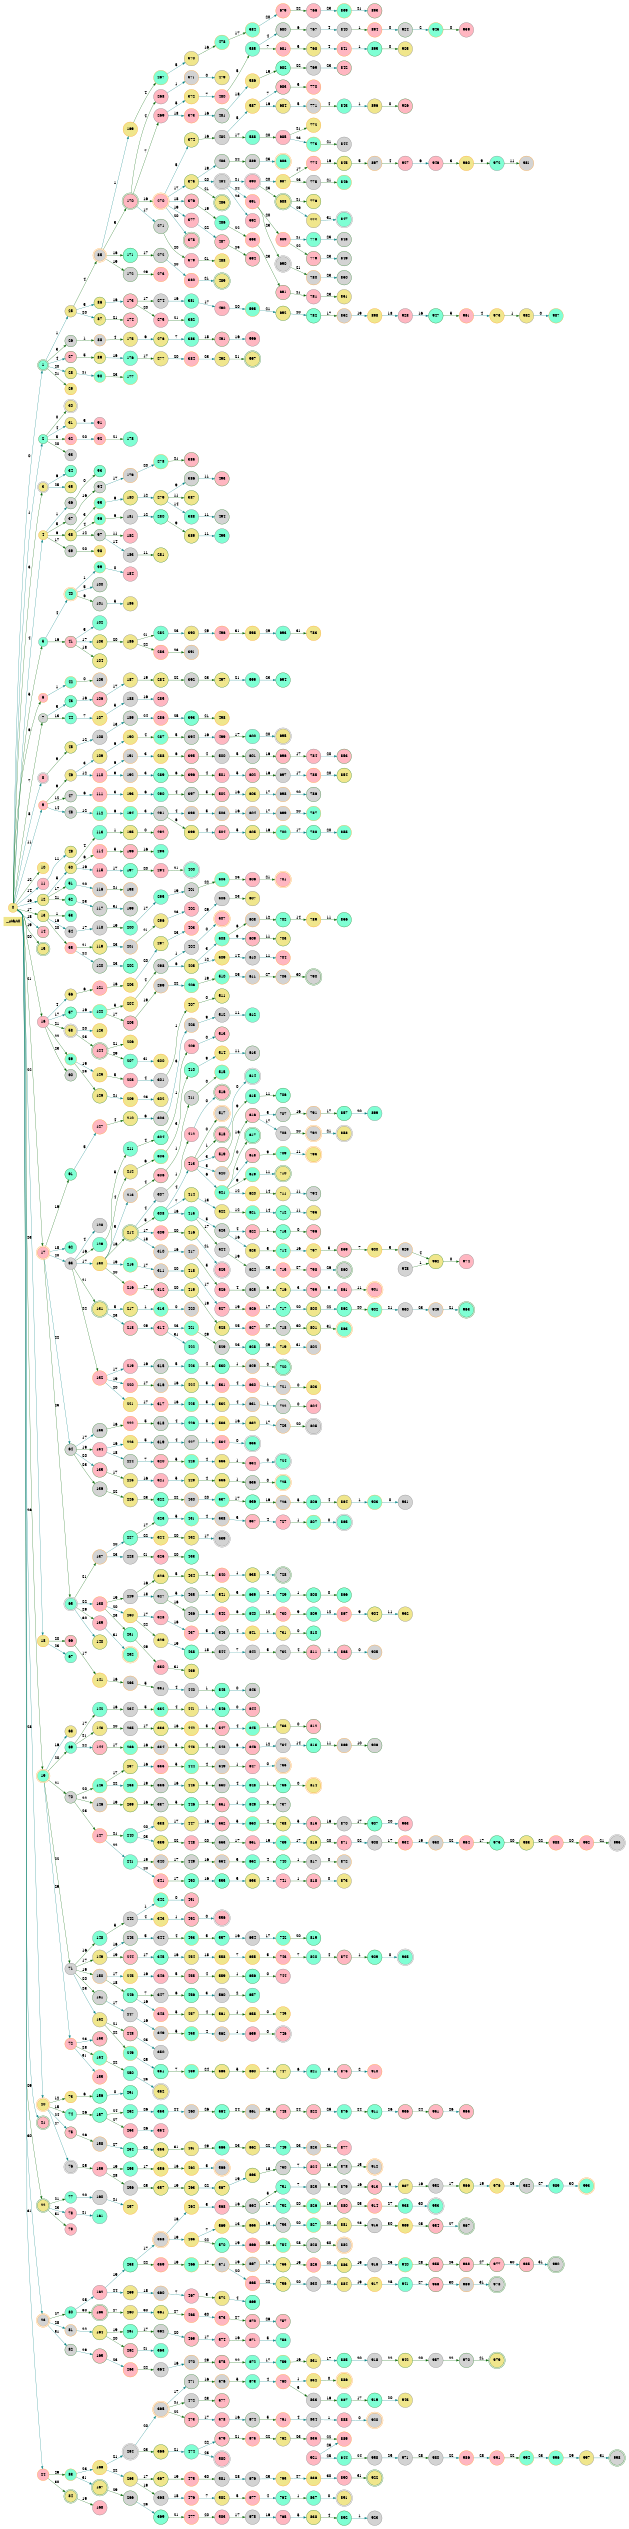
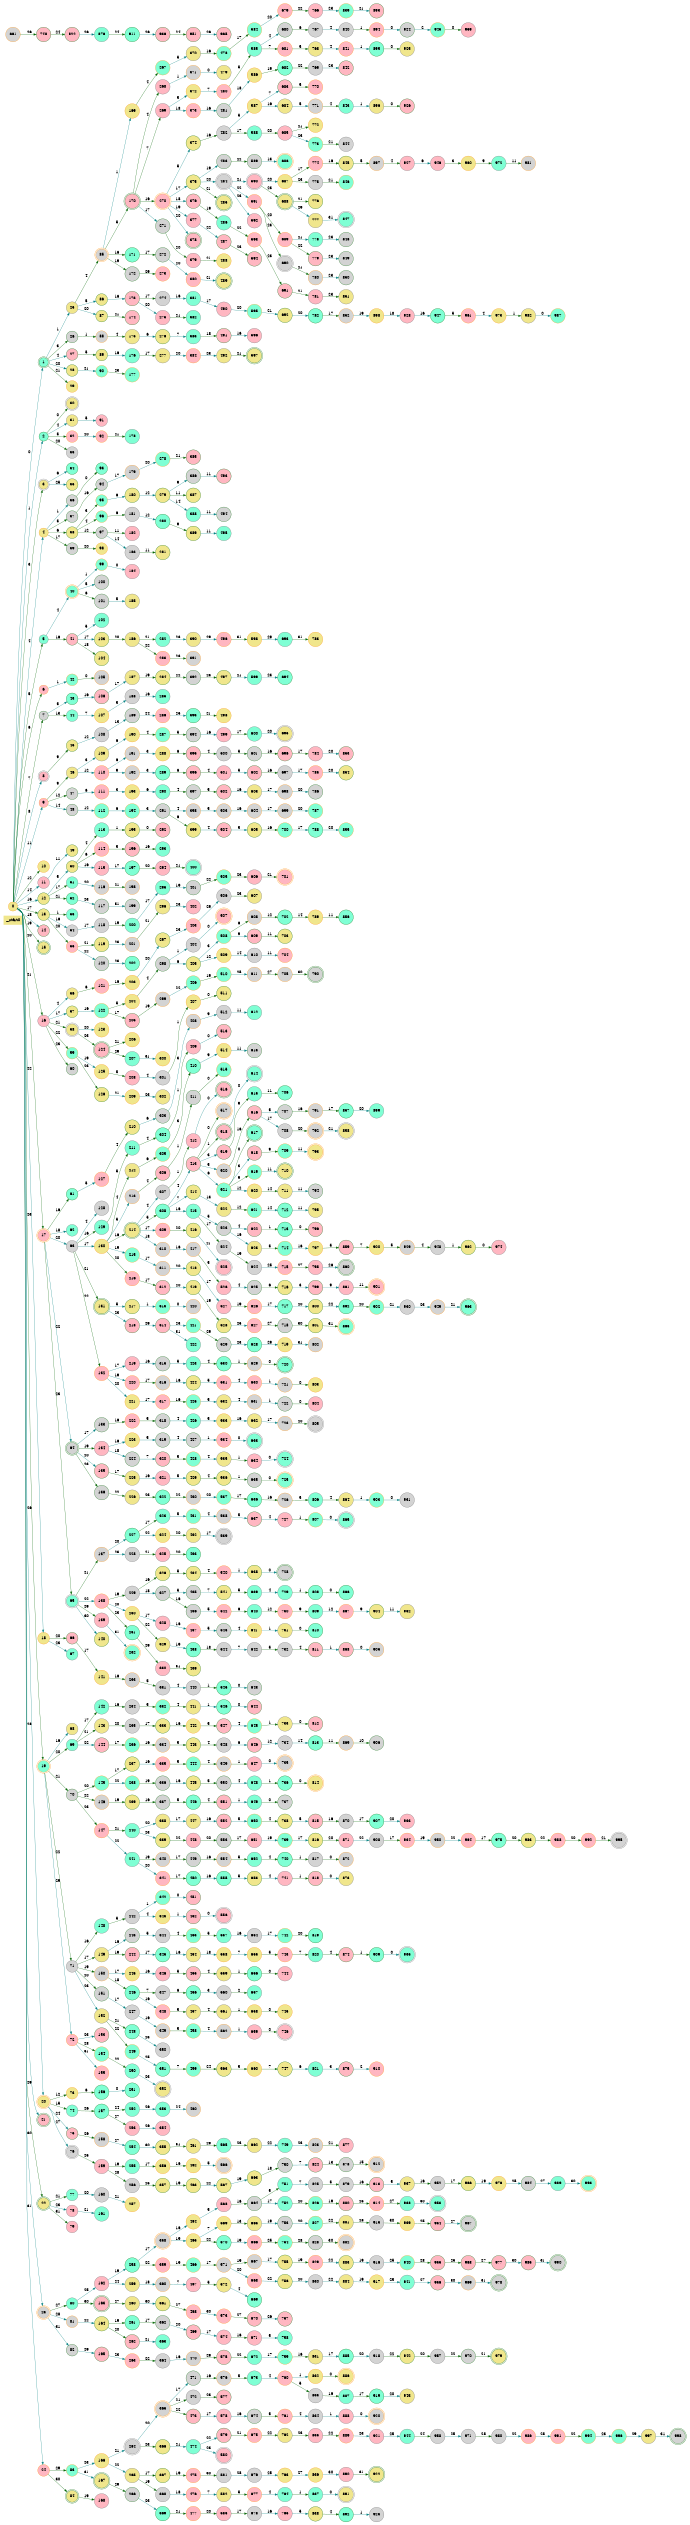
edge "589" -> "686": label "23" -> "13"
edge "173" -> "275": color darkgreen -> teal
node "285": fillcolor lightpink -> aquamarine
node "57": fillcolor aquamarine -> khaki
edge "929" -> "962": now "929" -> "948"
edge "526" -> "625": color darkgreen -> teal
edge "317" -> "425": color teal -> darkgreen
node "64": shape circle -> doublecircle
node "248": fillcolor lightpink -> aquamarine
node "564": removed
edge "921" -> "889": reversed
